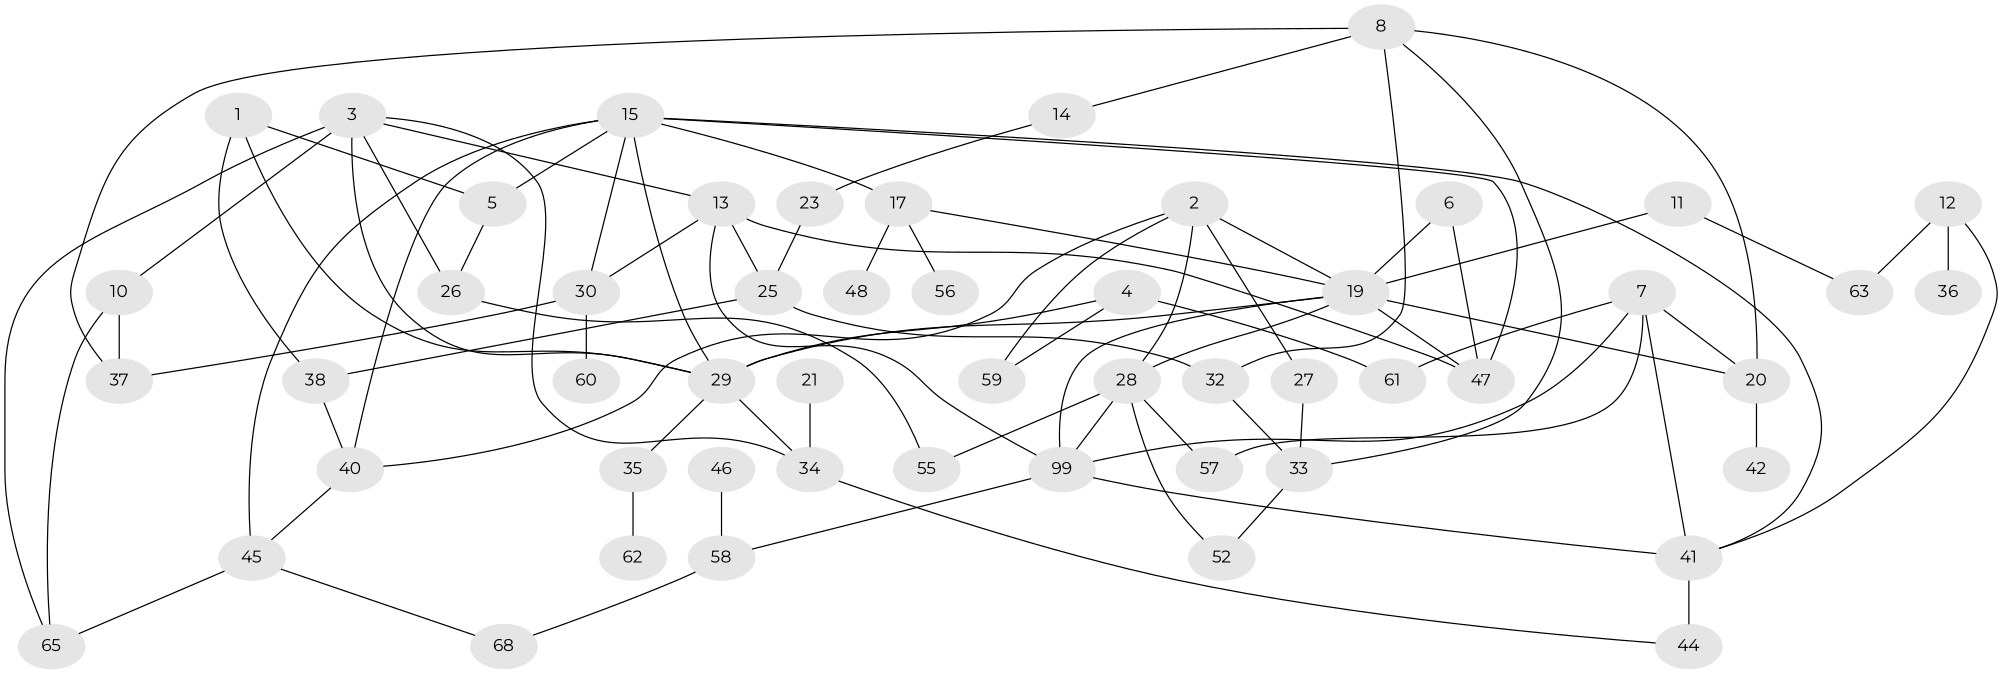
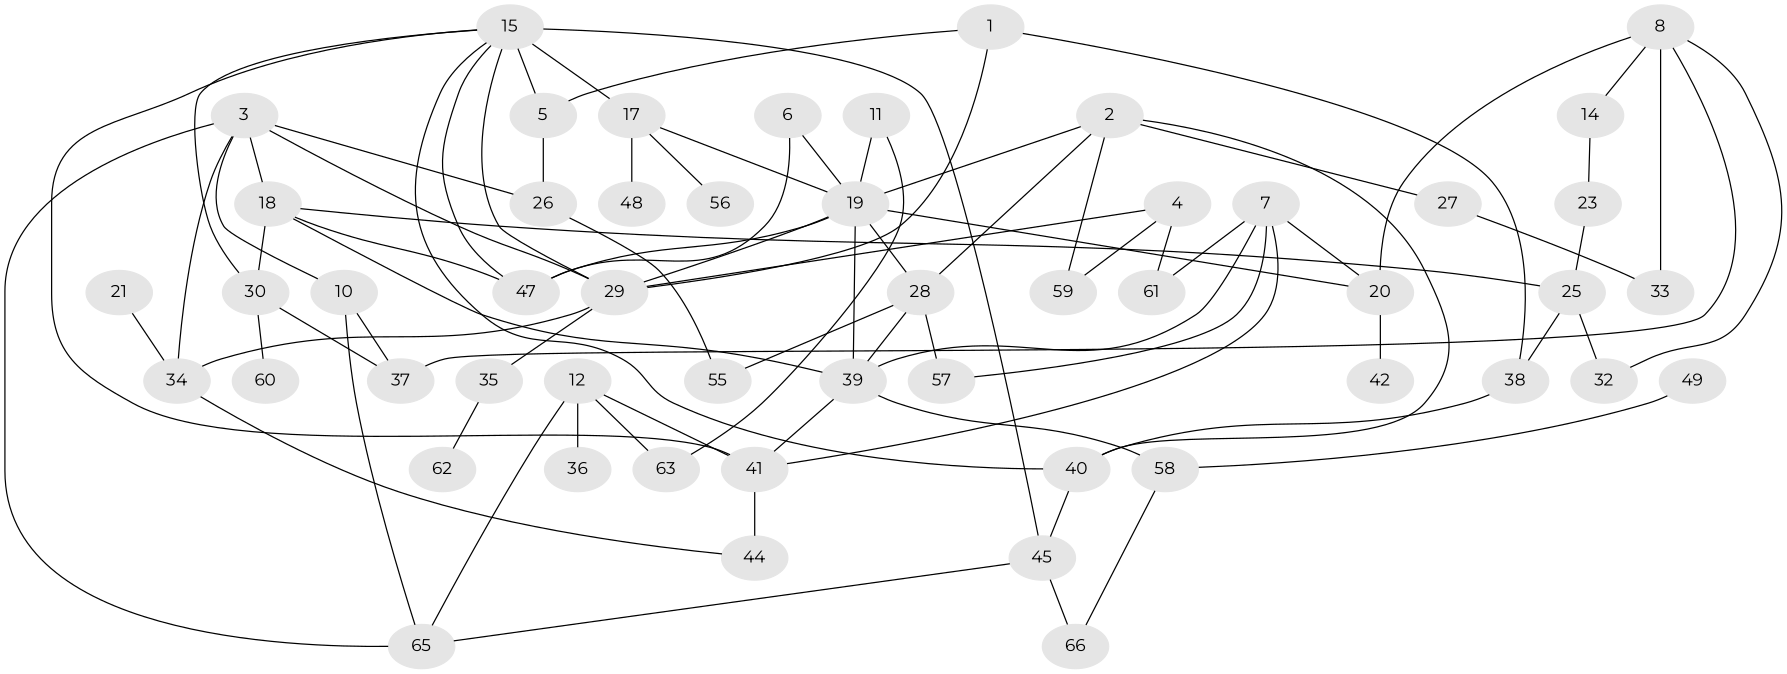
node "13": label "13" -> "18"
edge "32" -- "33": removed
node "46": label "46" -> "49"
node "99": label "99" -> "39"
edge "12" -- "65": added
node "52": removed
node "68": label "68" -> "66"
